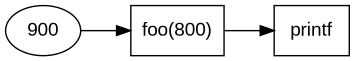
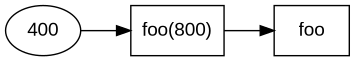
node "900": label "900" -> "400"
node "printf": label "printf" -> "foo"
